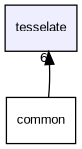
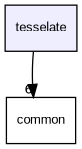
edge "common" -> "tesselate": reversed
